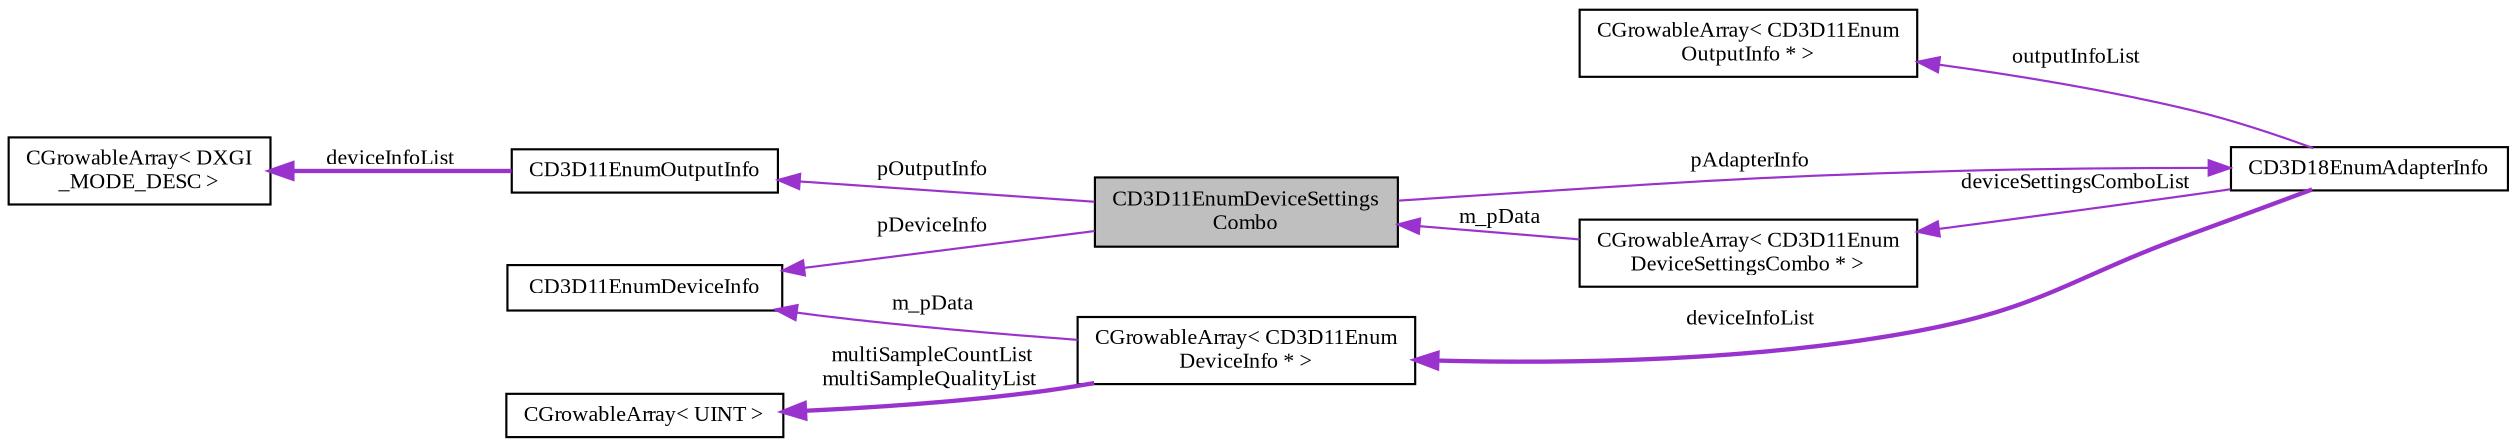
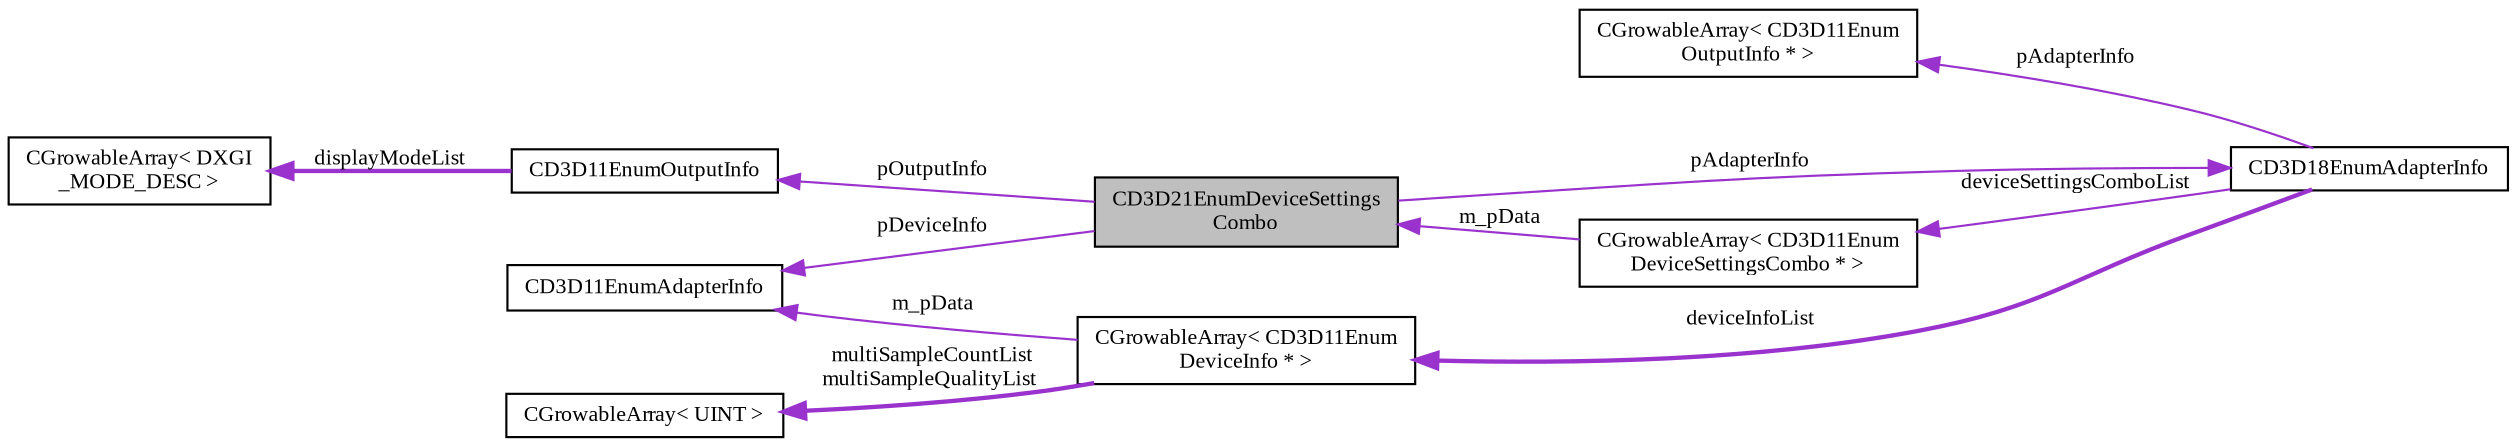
edge "CD3D18EnumAdapterInfo" -> "CGrowableArray< CD3D11Enum OutputInfo * >": label " outputInfoList" -> " pAdapterInfo"
edge "CD3D11EnumOutputInfo" -> "CGrowableArray< DXGI _MODE_DESC >": label " deviceInfoList" -> " displayModeList"
node "CD3D11EnumDeviceSettings Combo": label "CD3D11EnumDeviceSettings Combo" -> "CD3D21EnumDeviceSettings Combo"
node "CD3D11EnumDeviceInfo": label "CD3D11EnumDeviceInfo" -> "CD3D11EnumAdapterInfo"
